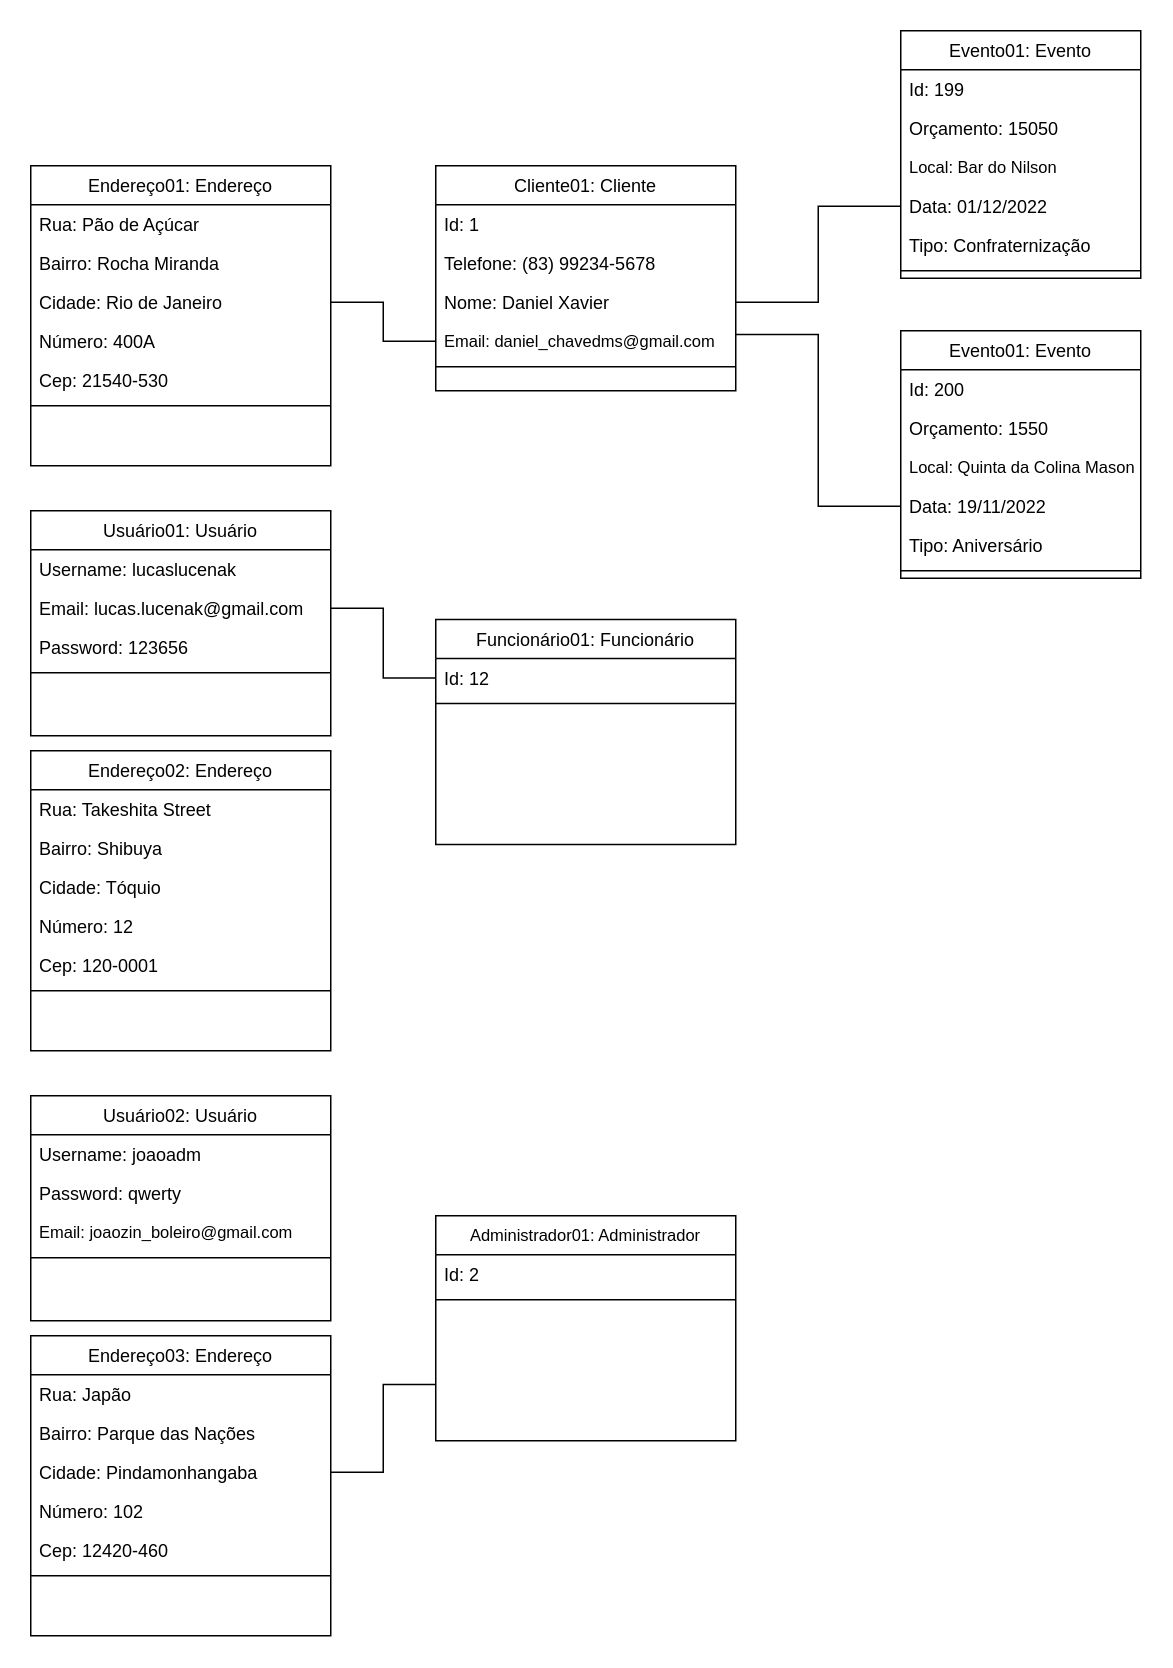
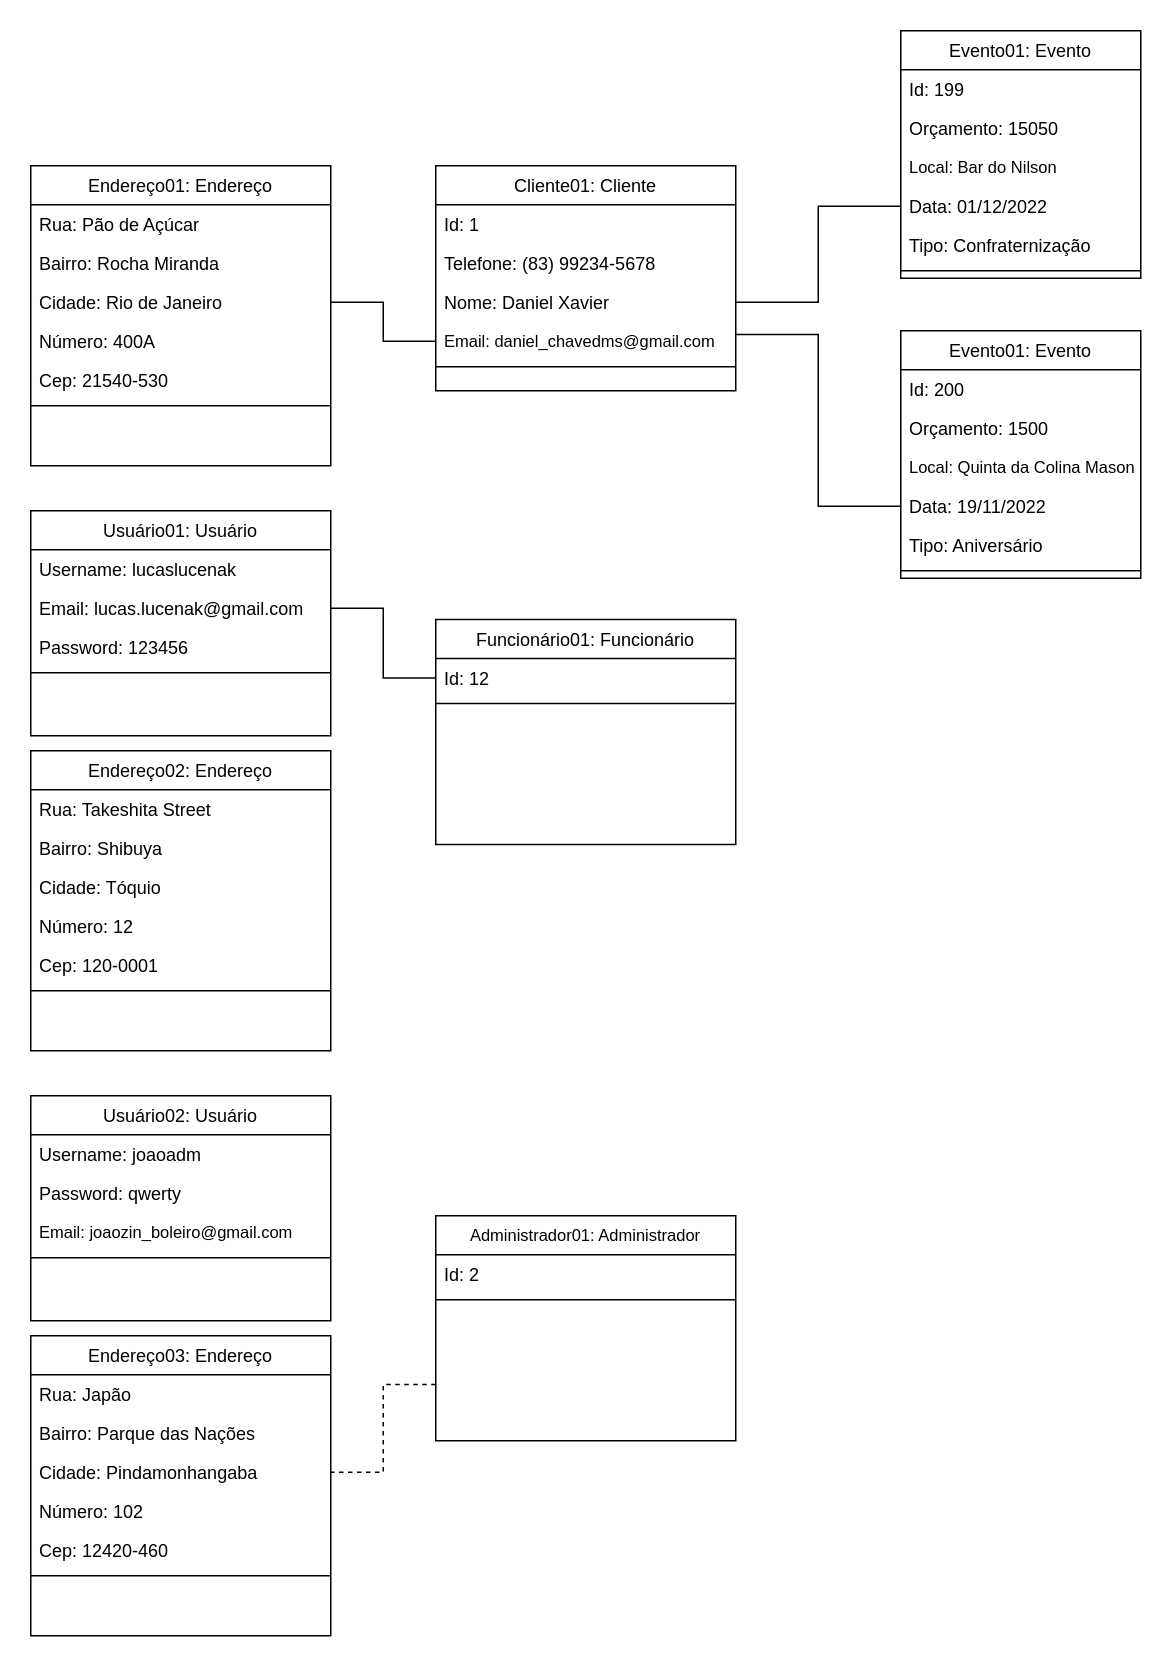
node "Orçamento: 1550": label "Orçamento: 1550" -> "Orçamento: 1500"
node "Password: 123656": label "Password: 123656" -> "Password: 123456"
edge "Administrador01: Administrador" -- "Cidade: Pindamonhangaba": style solid -> dashed
